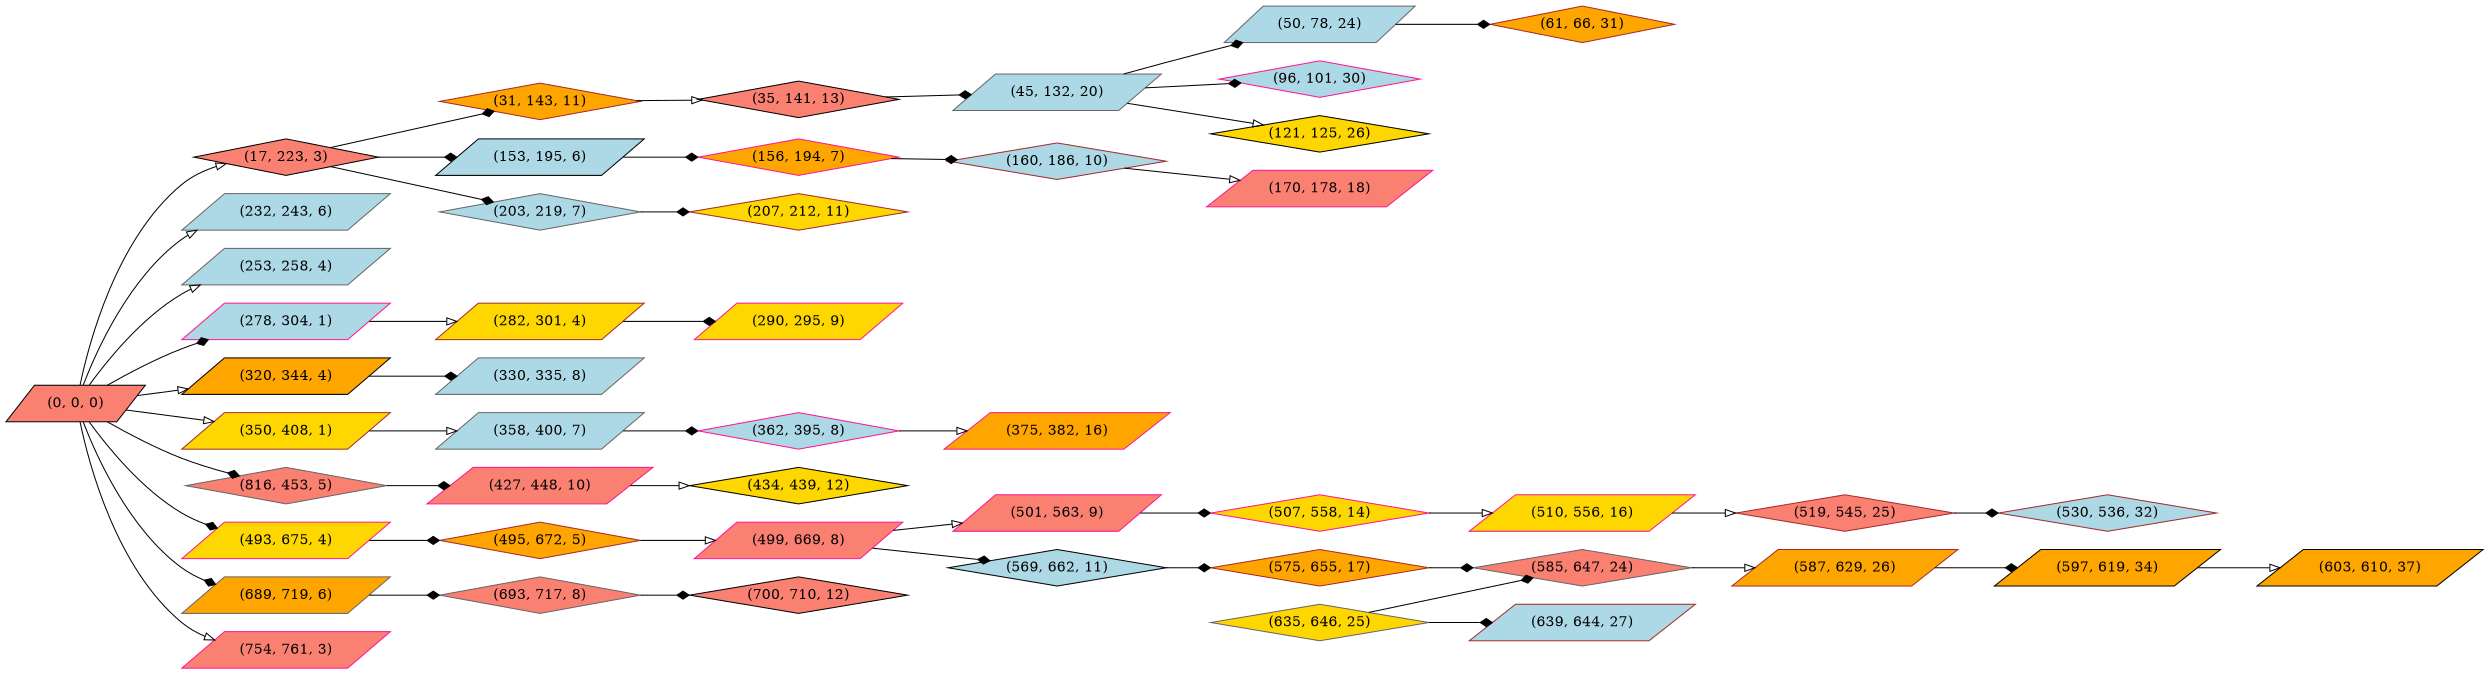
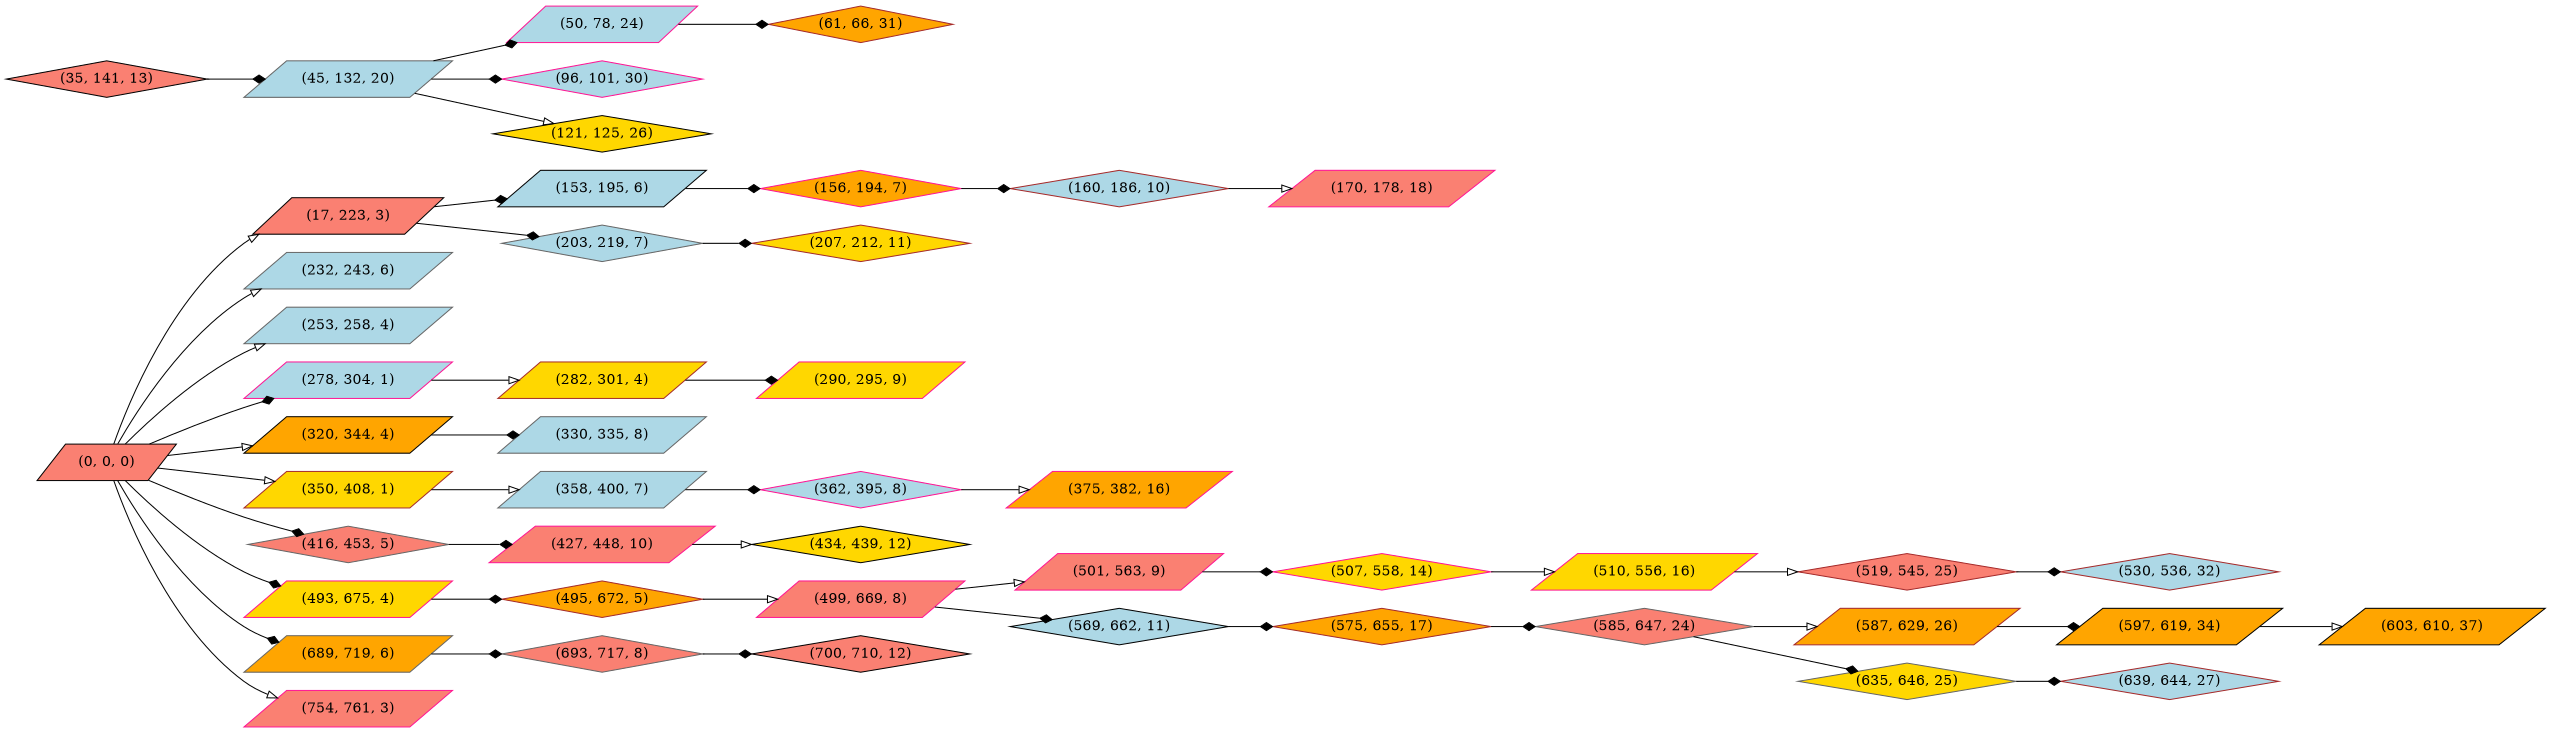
node "(50, 78, 24)": color gray40 -> deeppink
node "(31, 143, 11)": removed
node "(17, 223, 3)": shape diamond -> parallelogram
node "(816, 453, 5)": label "(816, 453, 5)" -> "(416, 453, 5)"
edge "(635, 646, 25)" -> "(585, 647, 24)": reversed
node "(639, 644, 27)": shape parallelogram -> diamond
